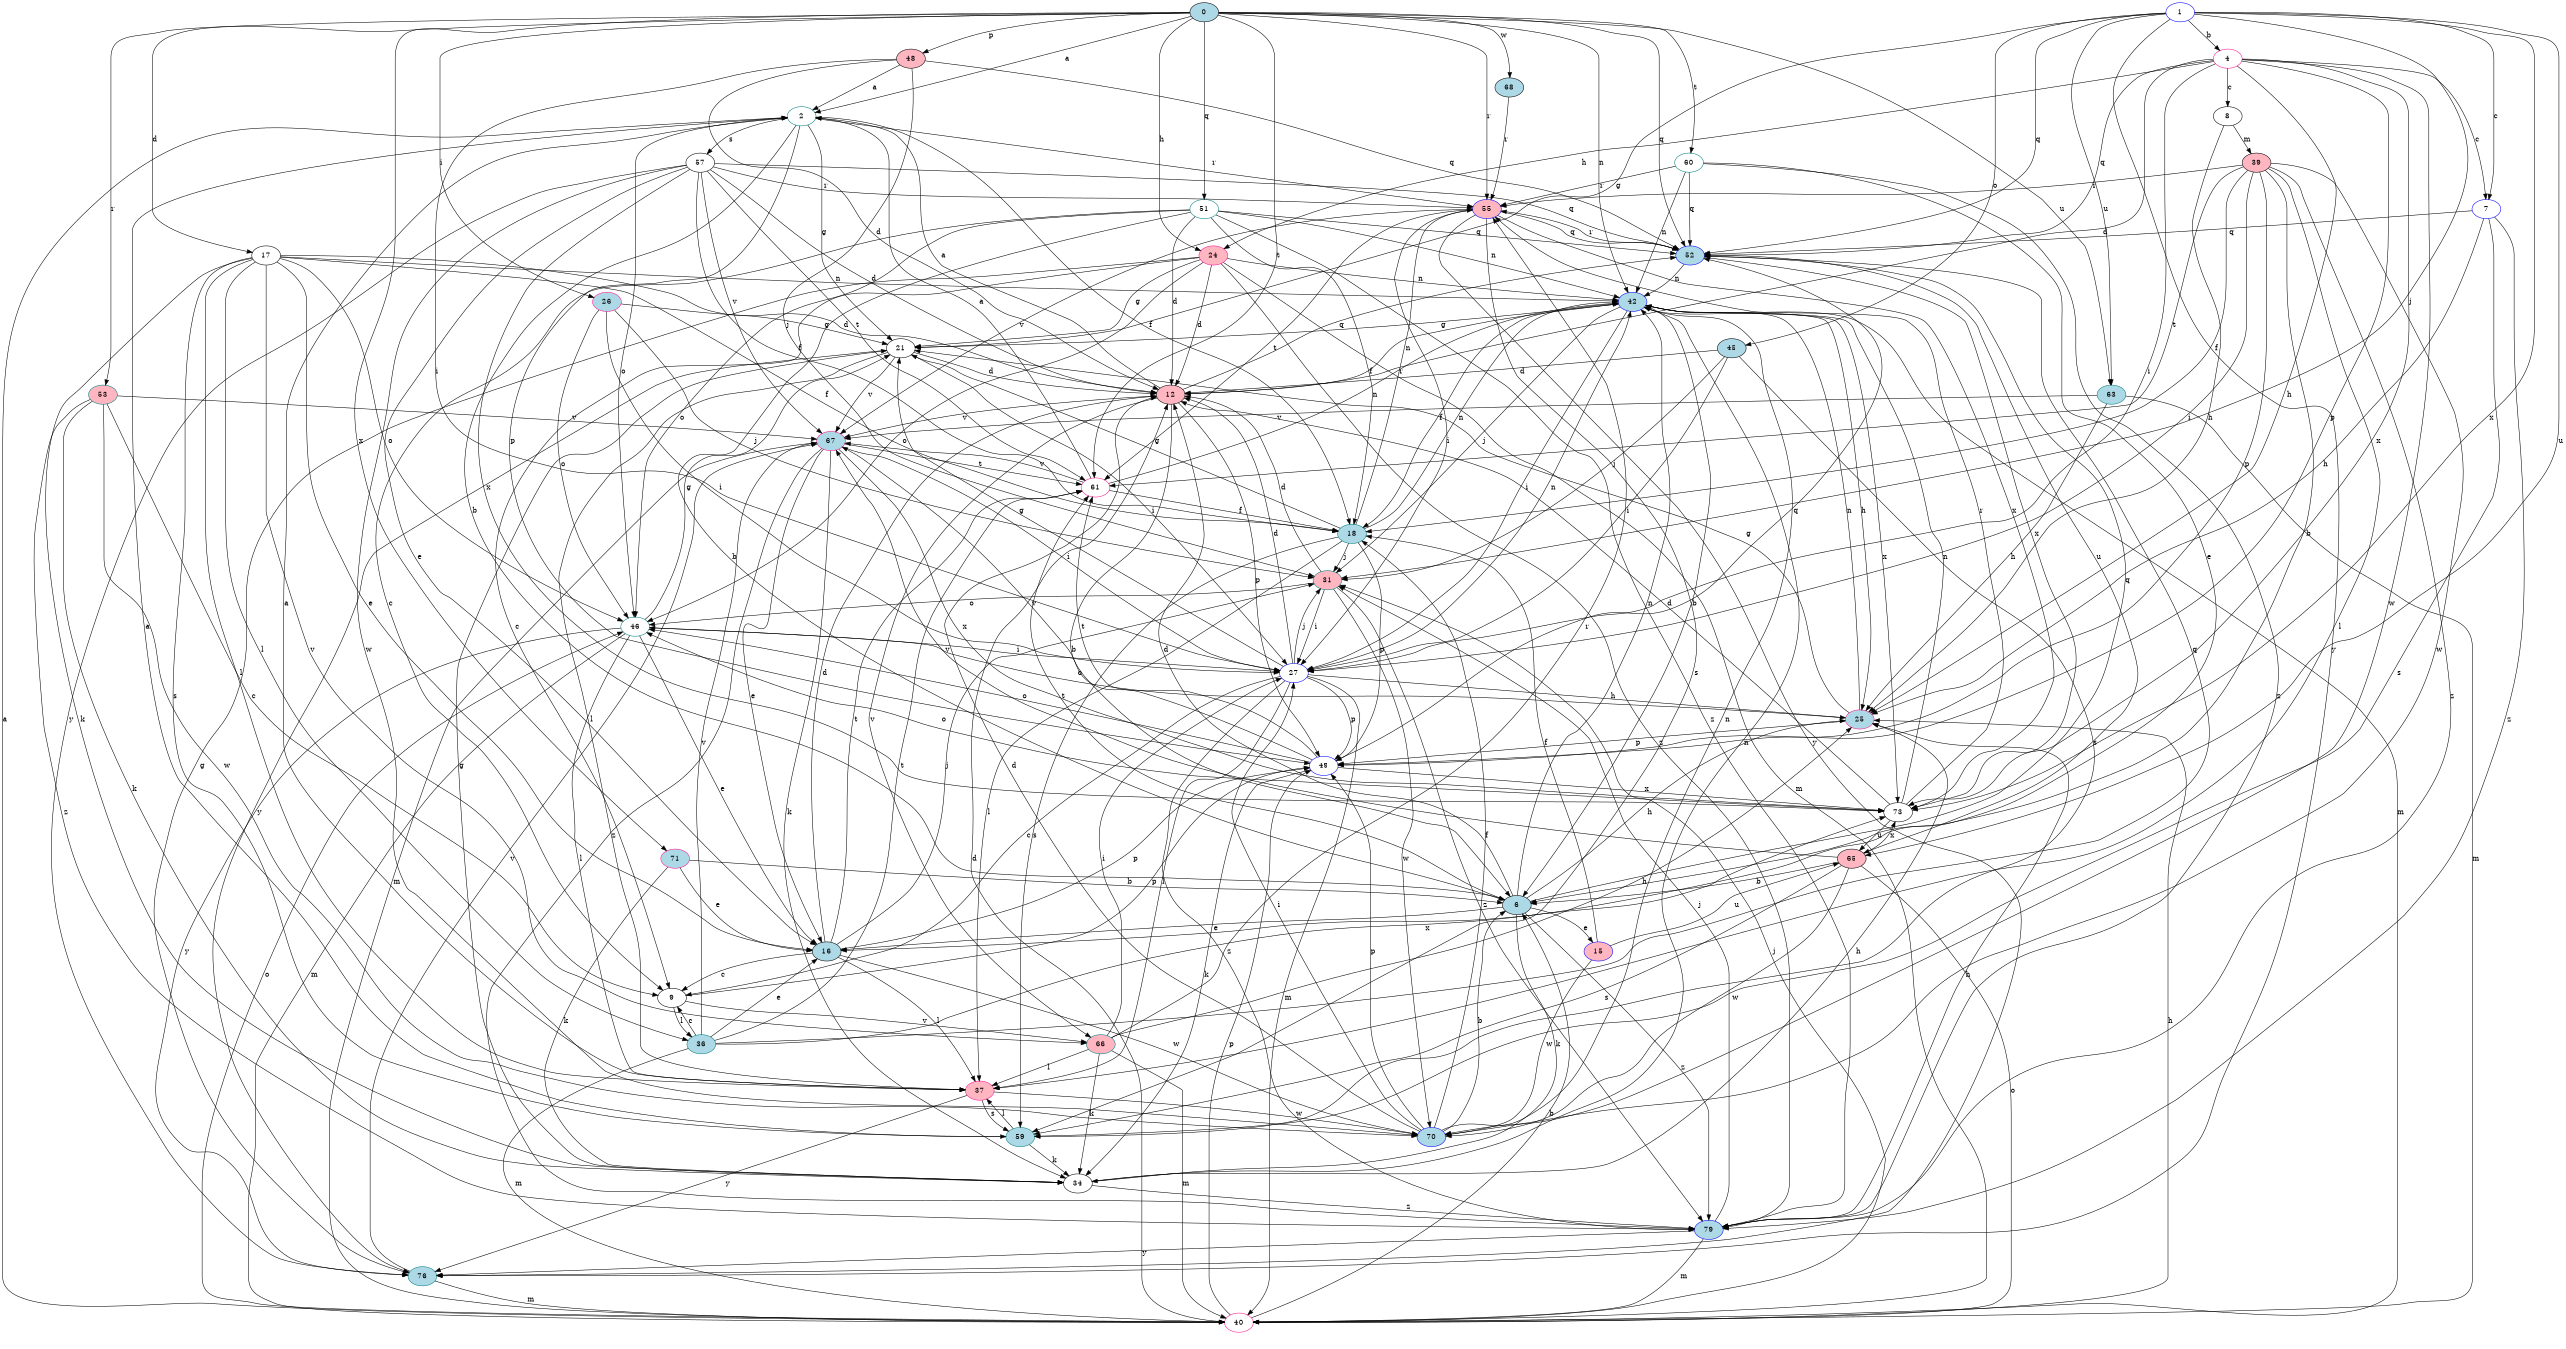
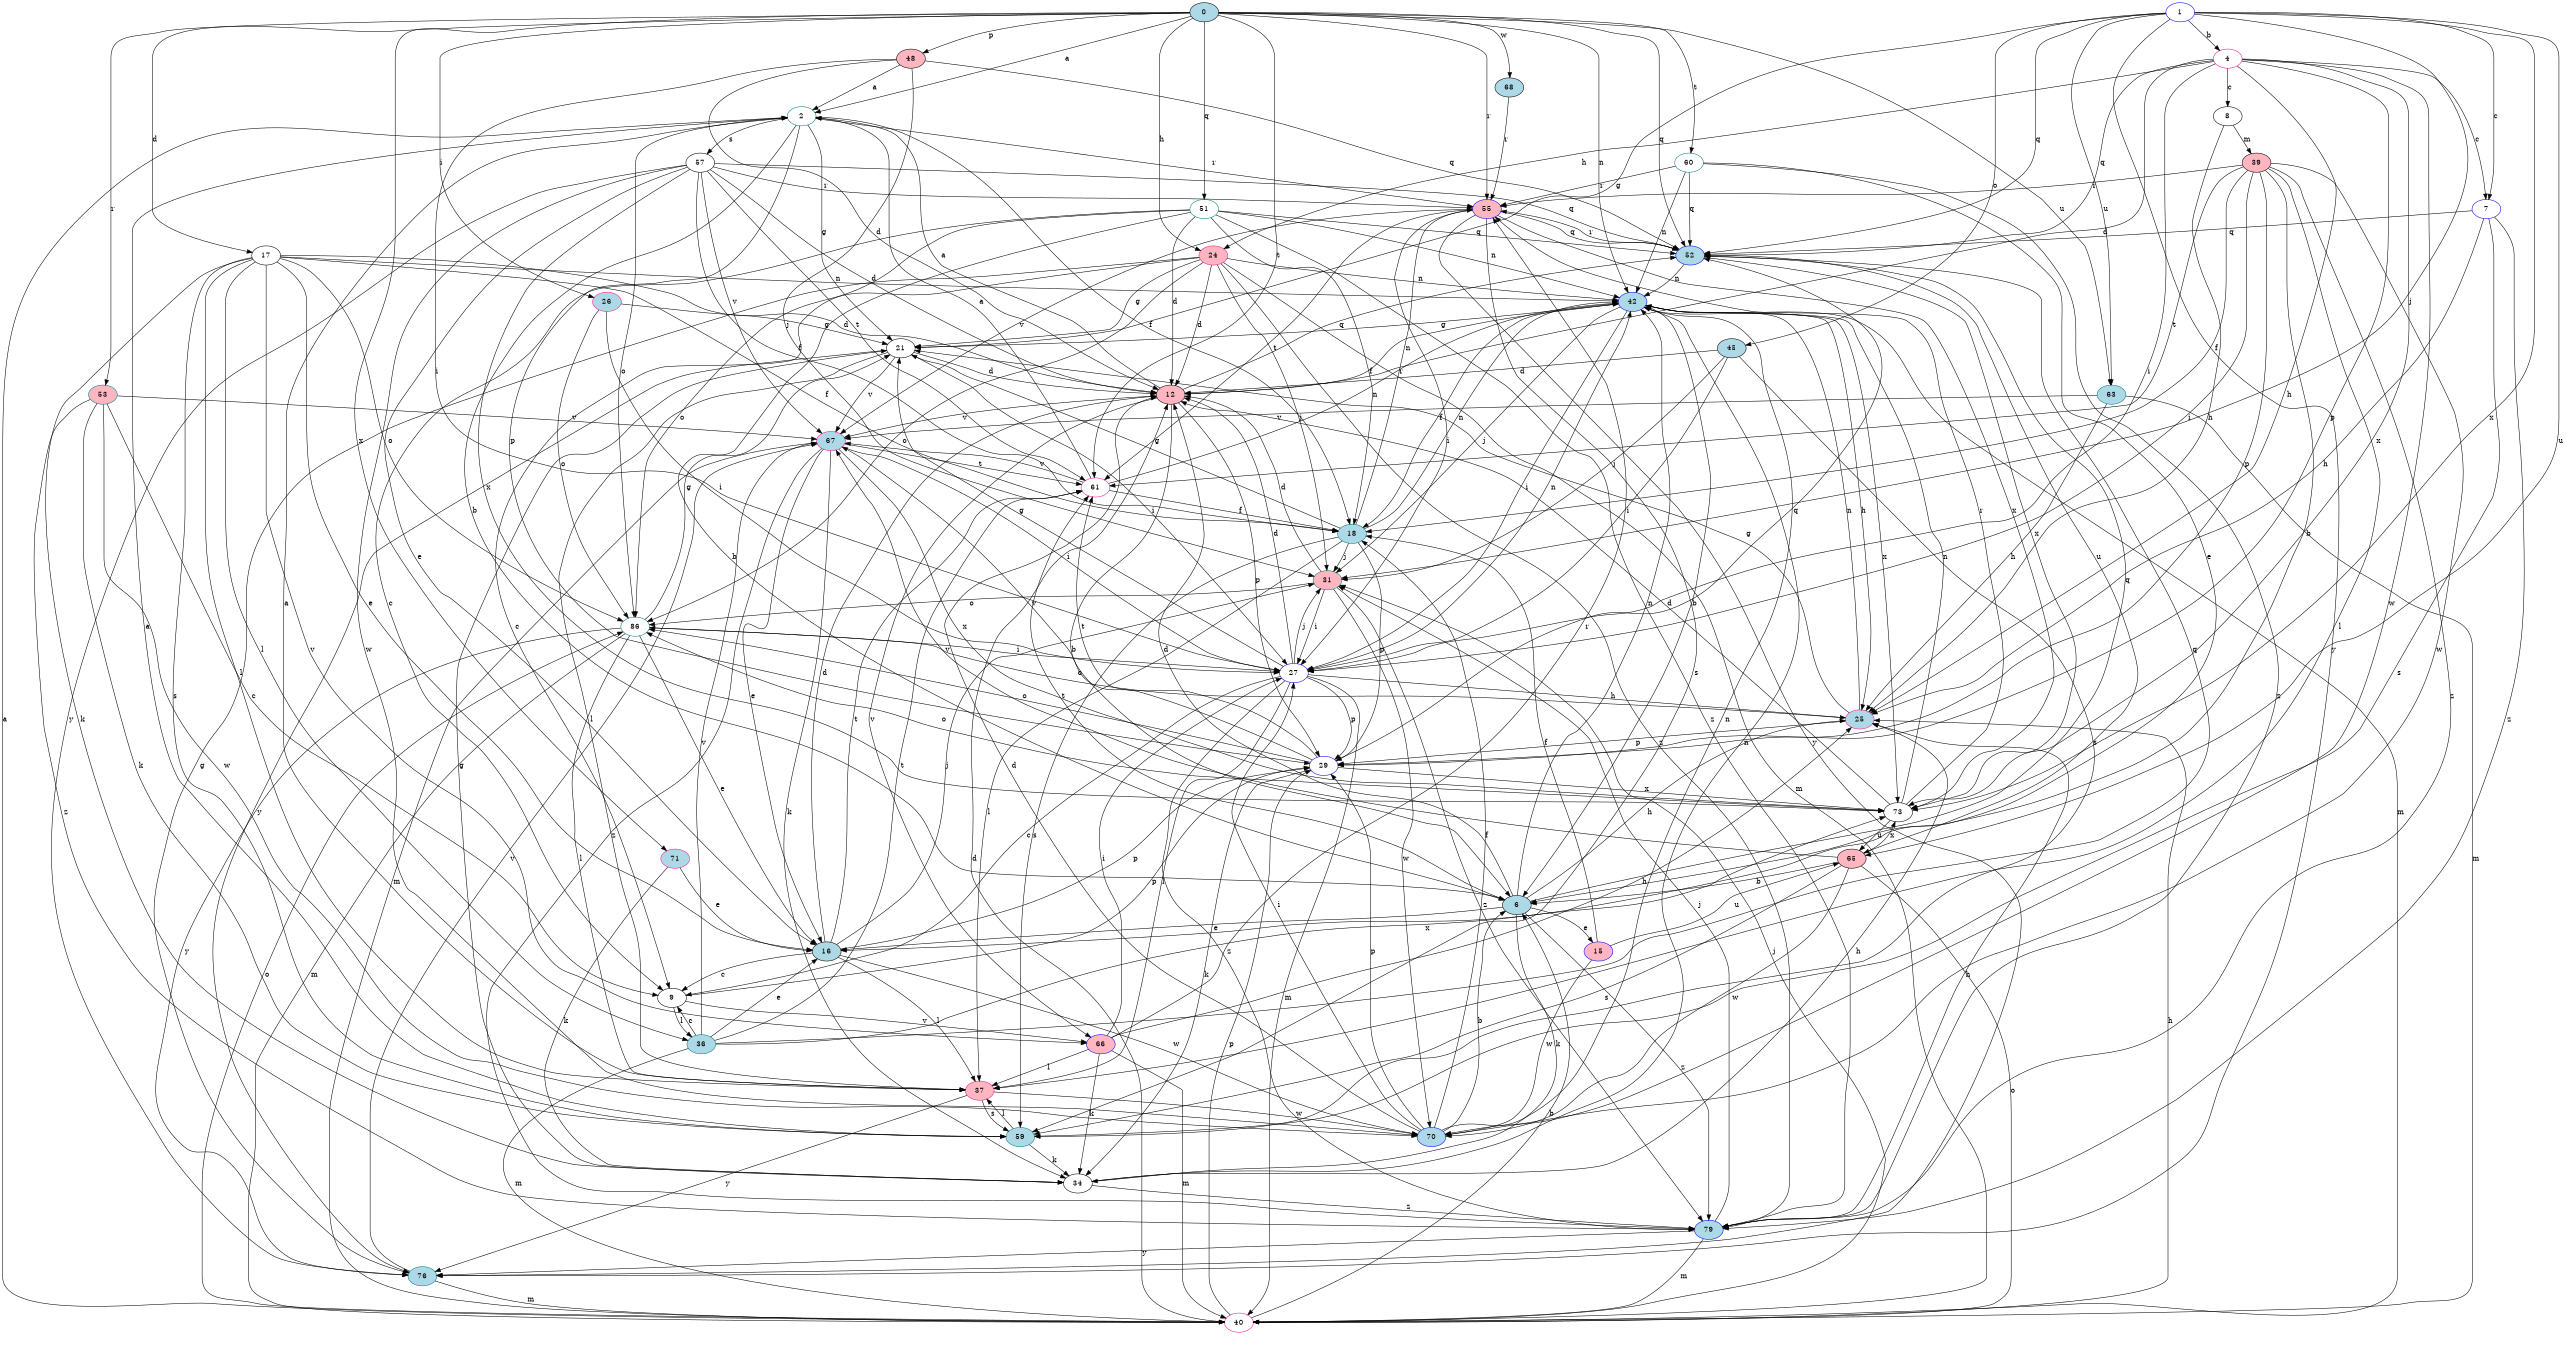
edge "26" -> "31": now "24" -> "31"
node "46": label "46" -> "86"
node "49": label "49" -> "29"
edge "71" -> "6": removed, label "b"
node "66": color teal -> blue
edge "53" -> "34": now "53" -> "59"
